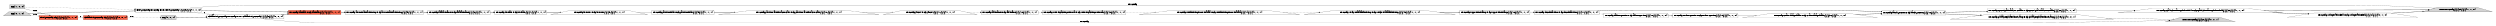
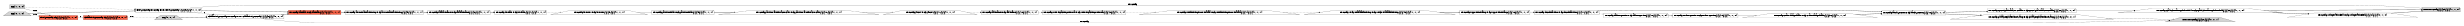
node "return newConfig@@@25@@@['1', '1', '0']": shape trapezium -> note
edge "newConfig.hivePass = cfg.hivePass@@@7@@@['1', '1', '1']" -> "newConfig.hiveUser = cfg.hiveUser@@@8@@@['1', '1', '1']": style bold -> dashed
node "copy['0', '0', '1']": shape note -> trapezium
